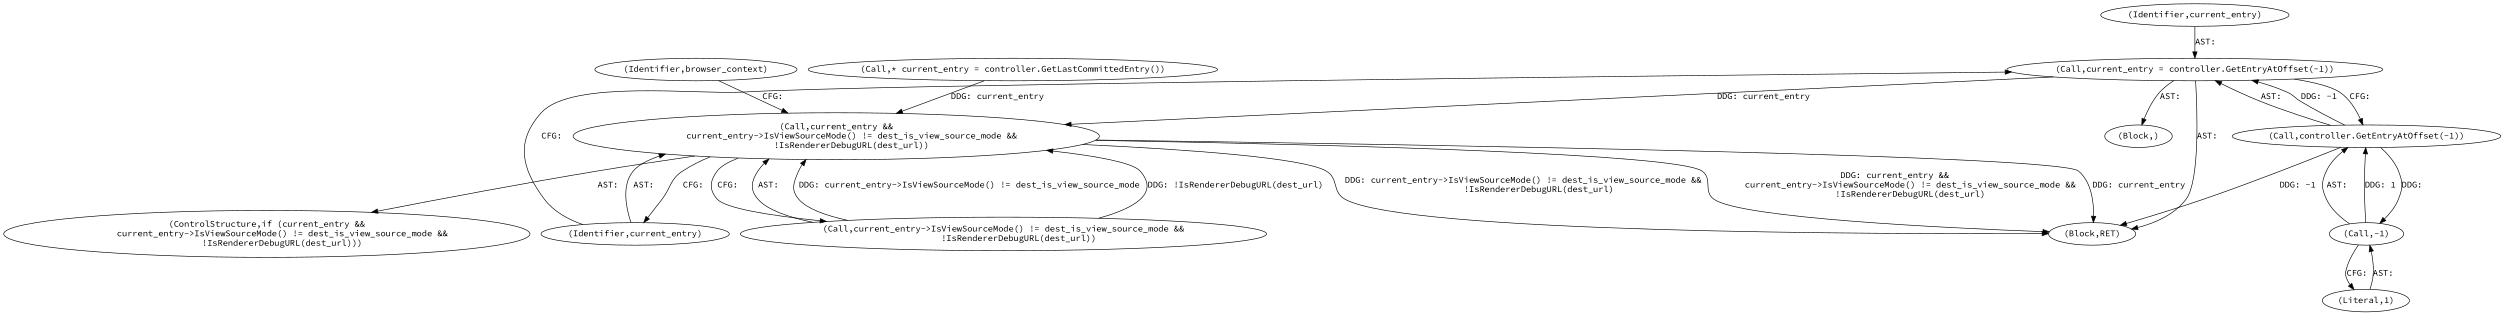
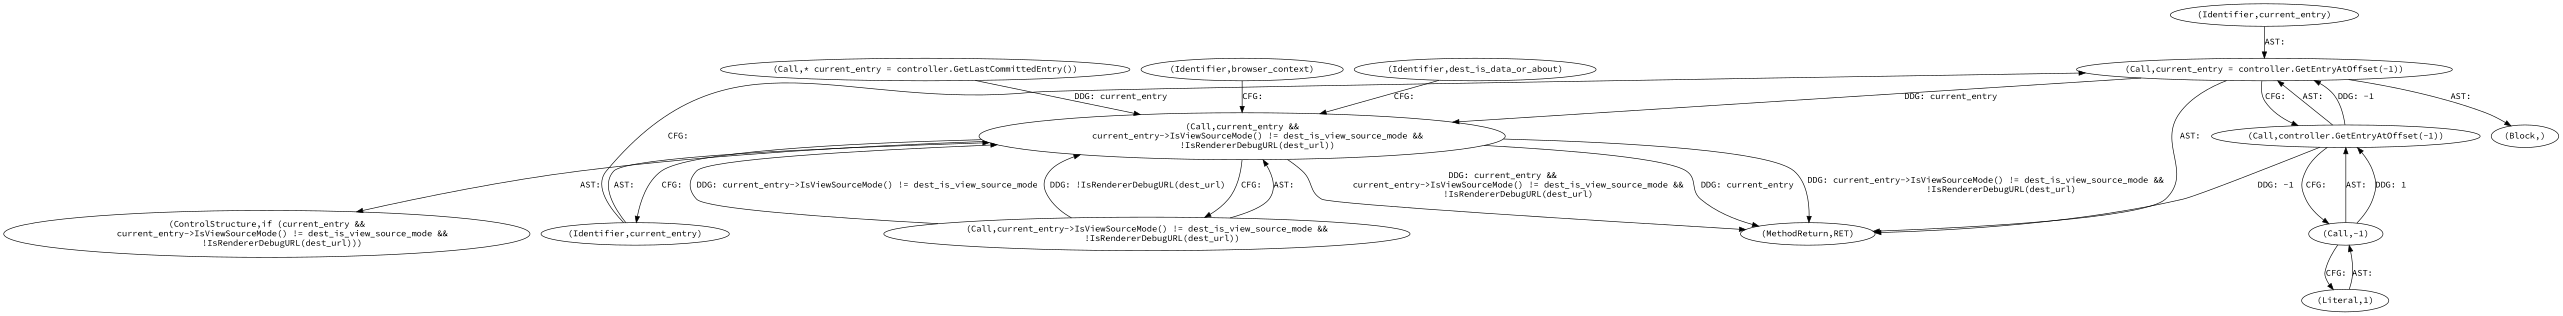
node "(Identifier,dest_is_data_or_about)": added
edge "(Call,controller.GetEntryAtOffset(-1))" -> "(Call,-1)": label "DDG: " -> "CFG: "
node "(Block,RET)": label "(Block,RET)" -> "(MethodReturn,RET)"
